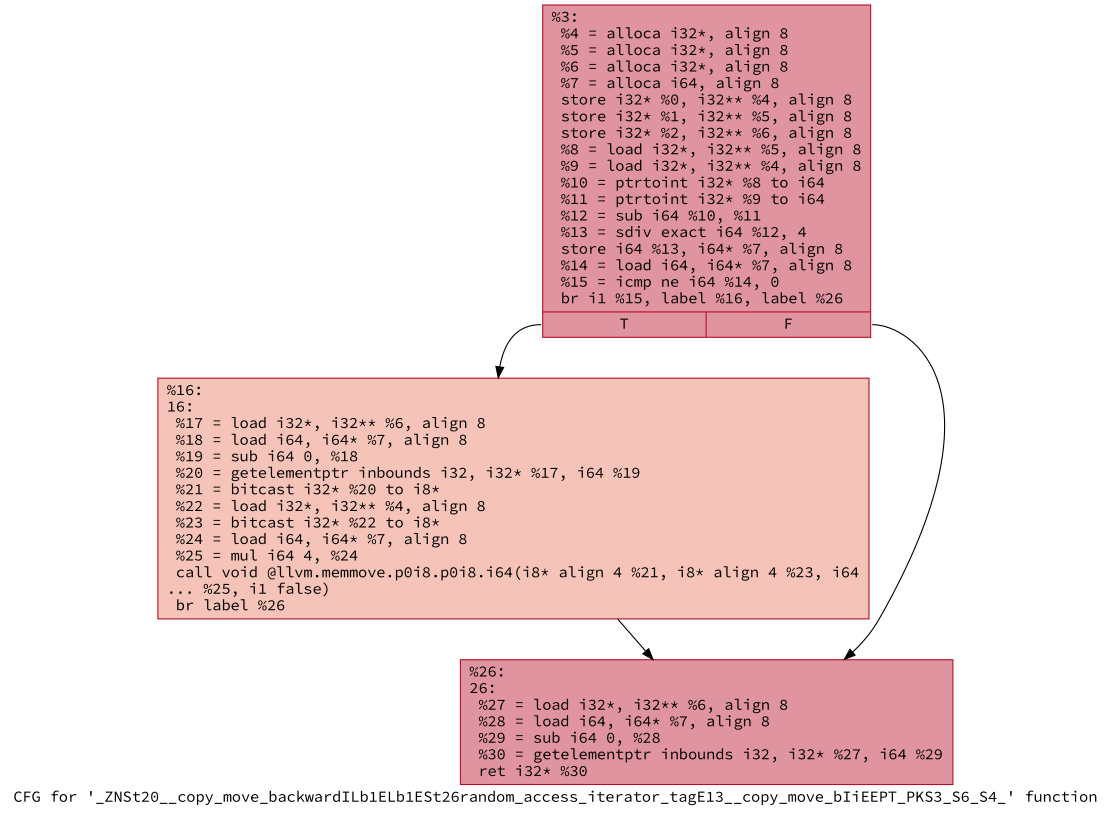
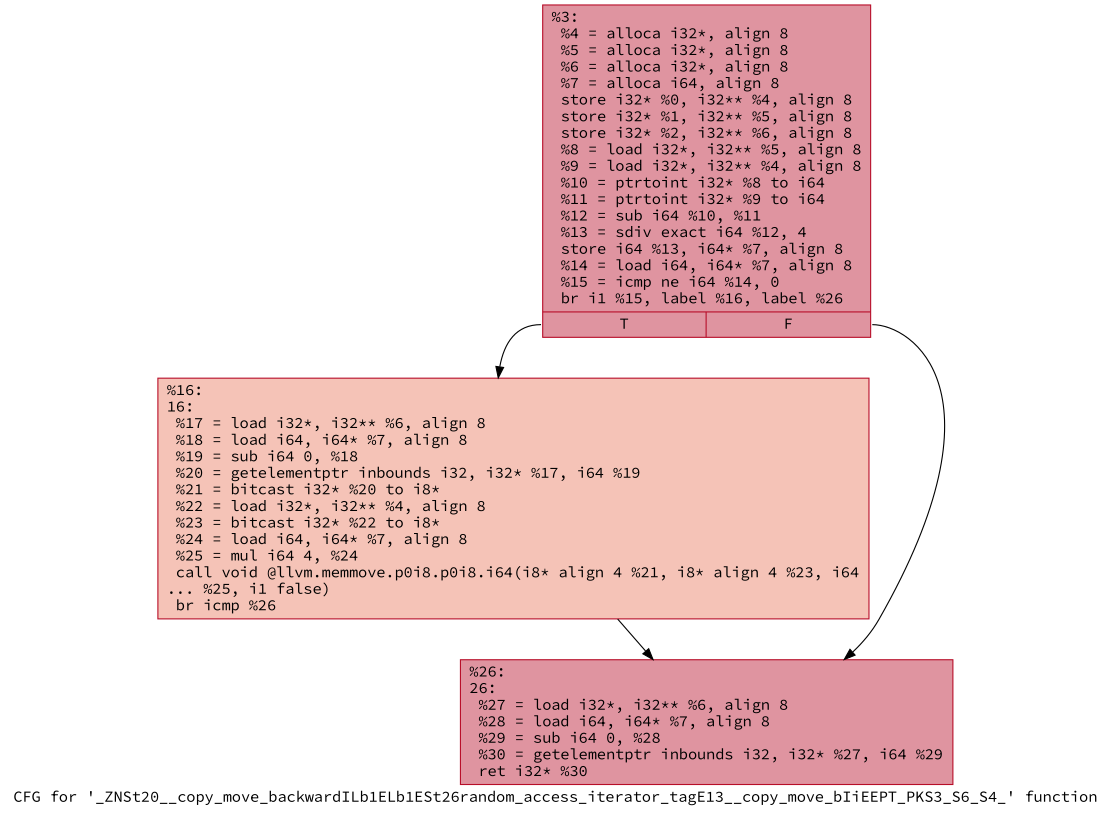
node "%16:": text "br label %26" -> "br icmp %26"
